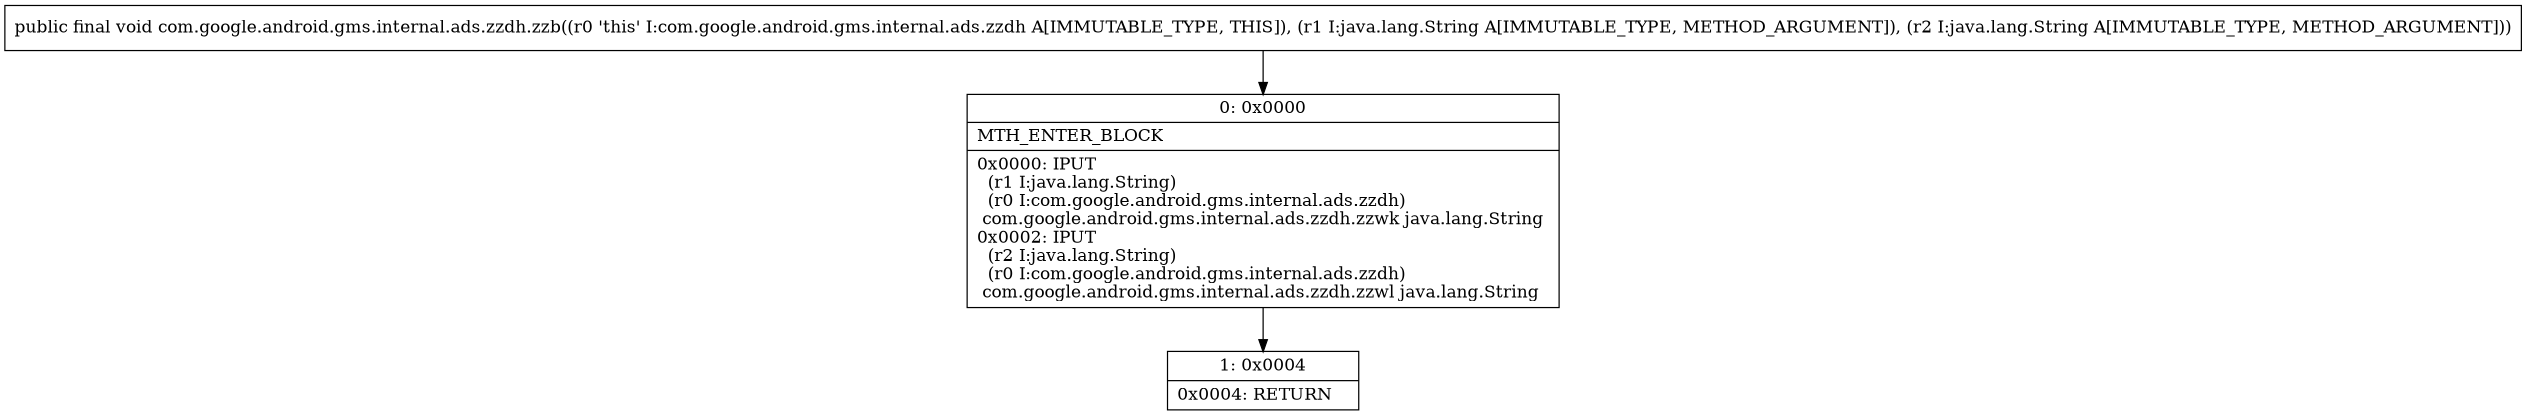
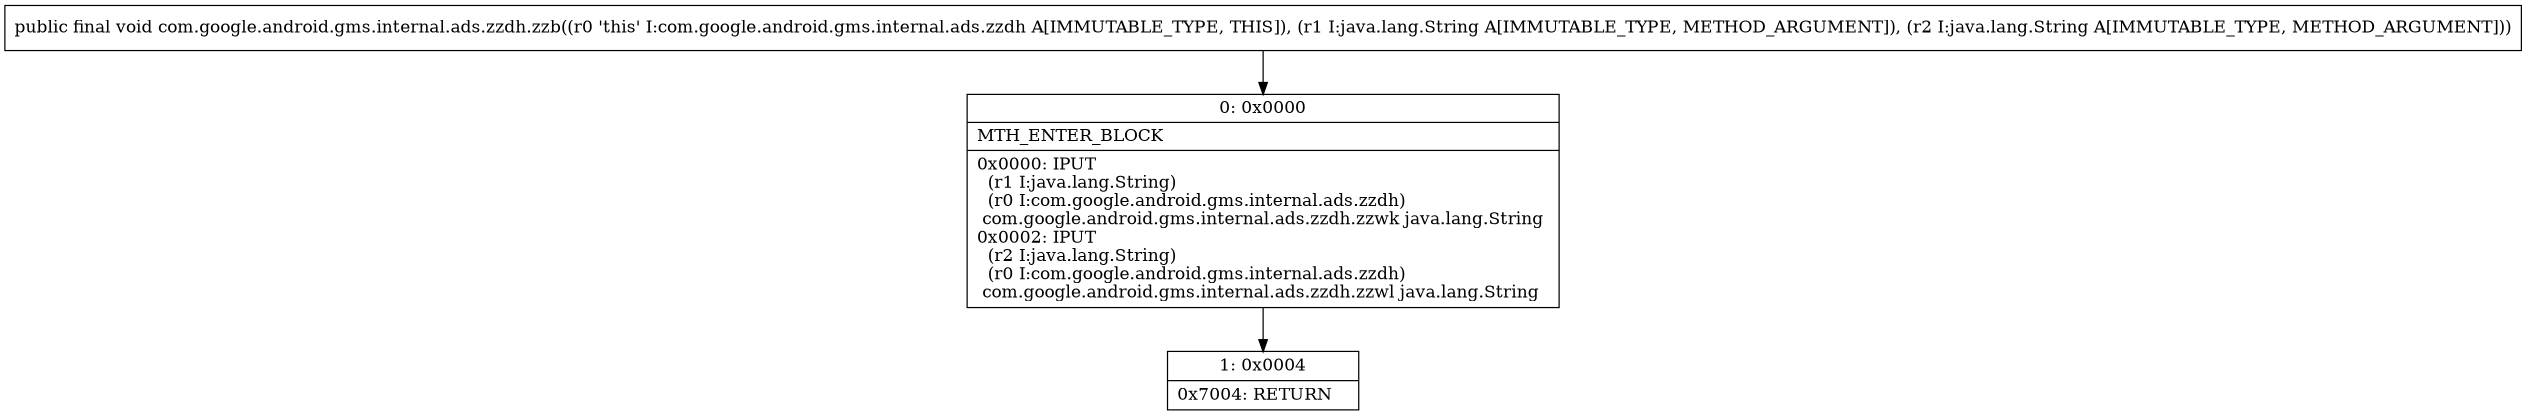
node "1: 0x0004": text "0x0004: RETURN" -> "0x7004: RETURN"
